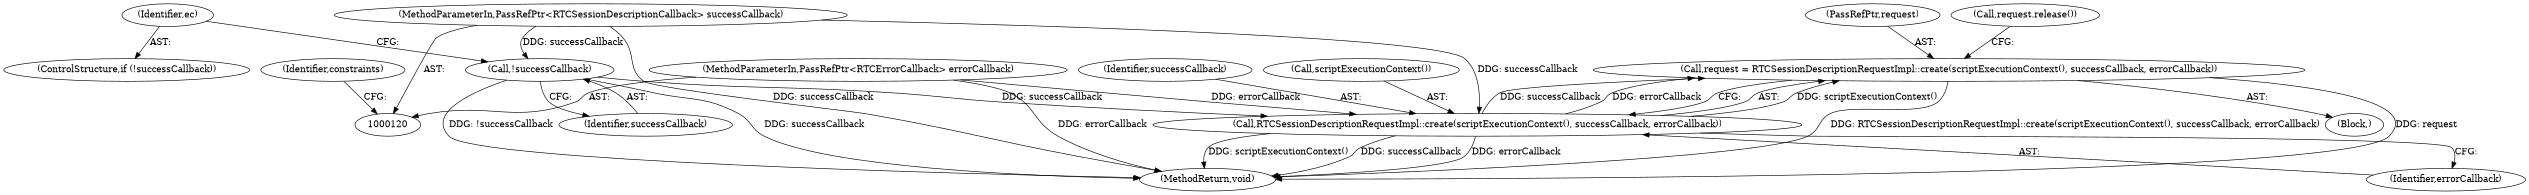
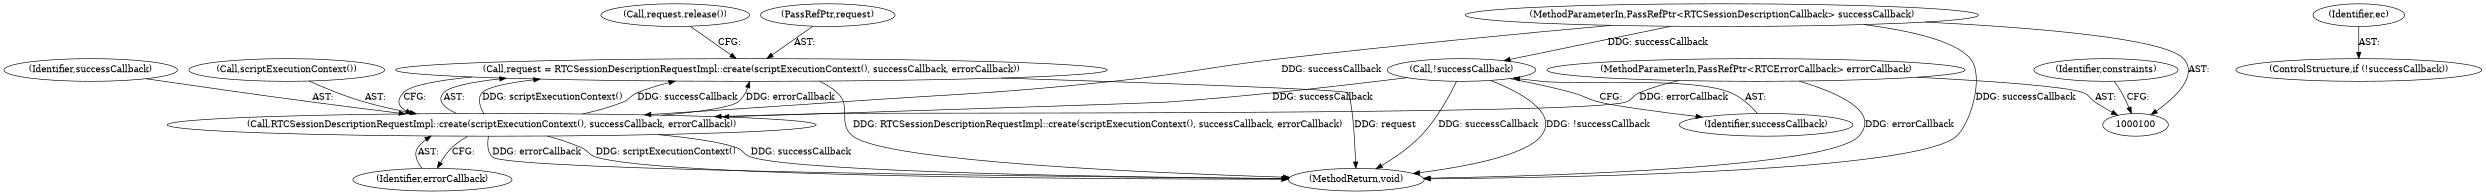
edge "(Identifier,ec)" -> "(Call,!successCallback)": removed, label "CFG:"
node "1000120": label "1000120" -> "1000100"
node "(Block,)": removed
